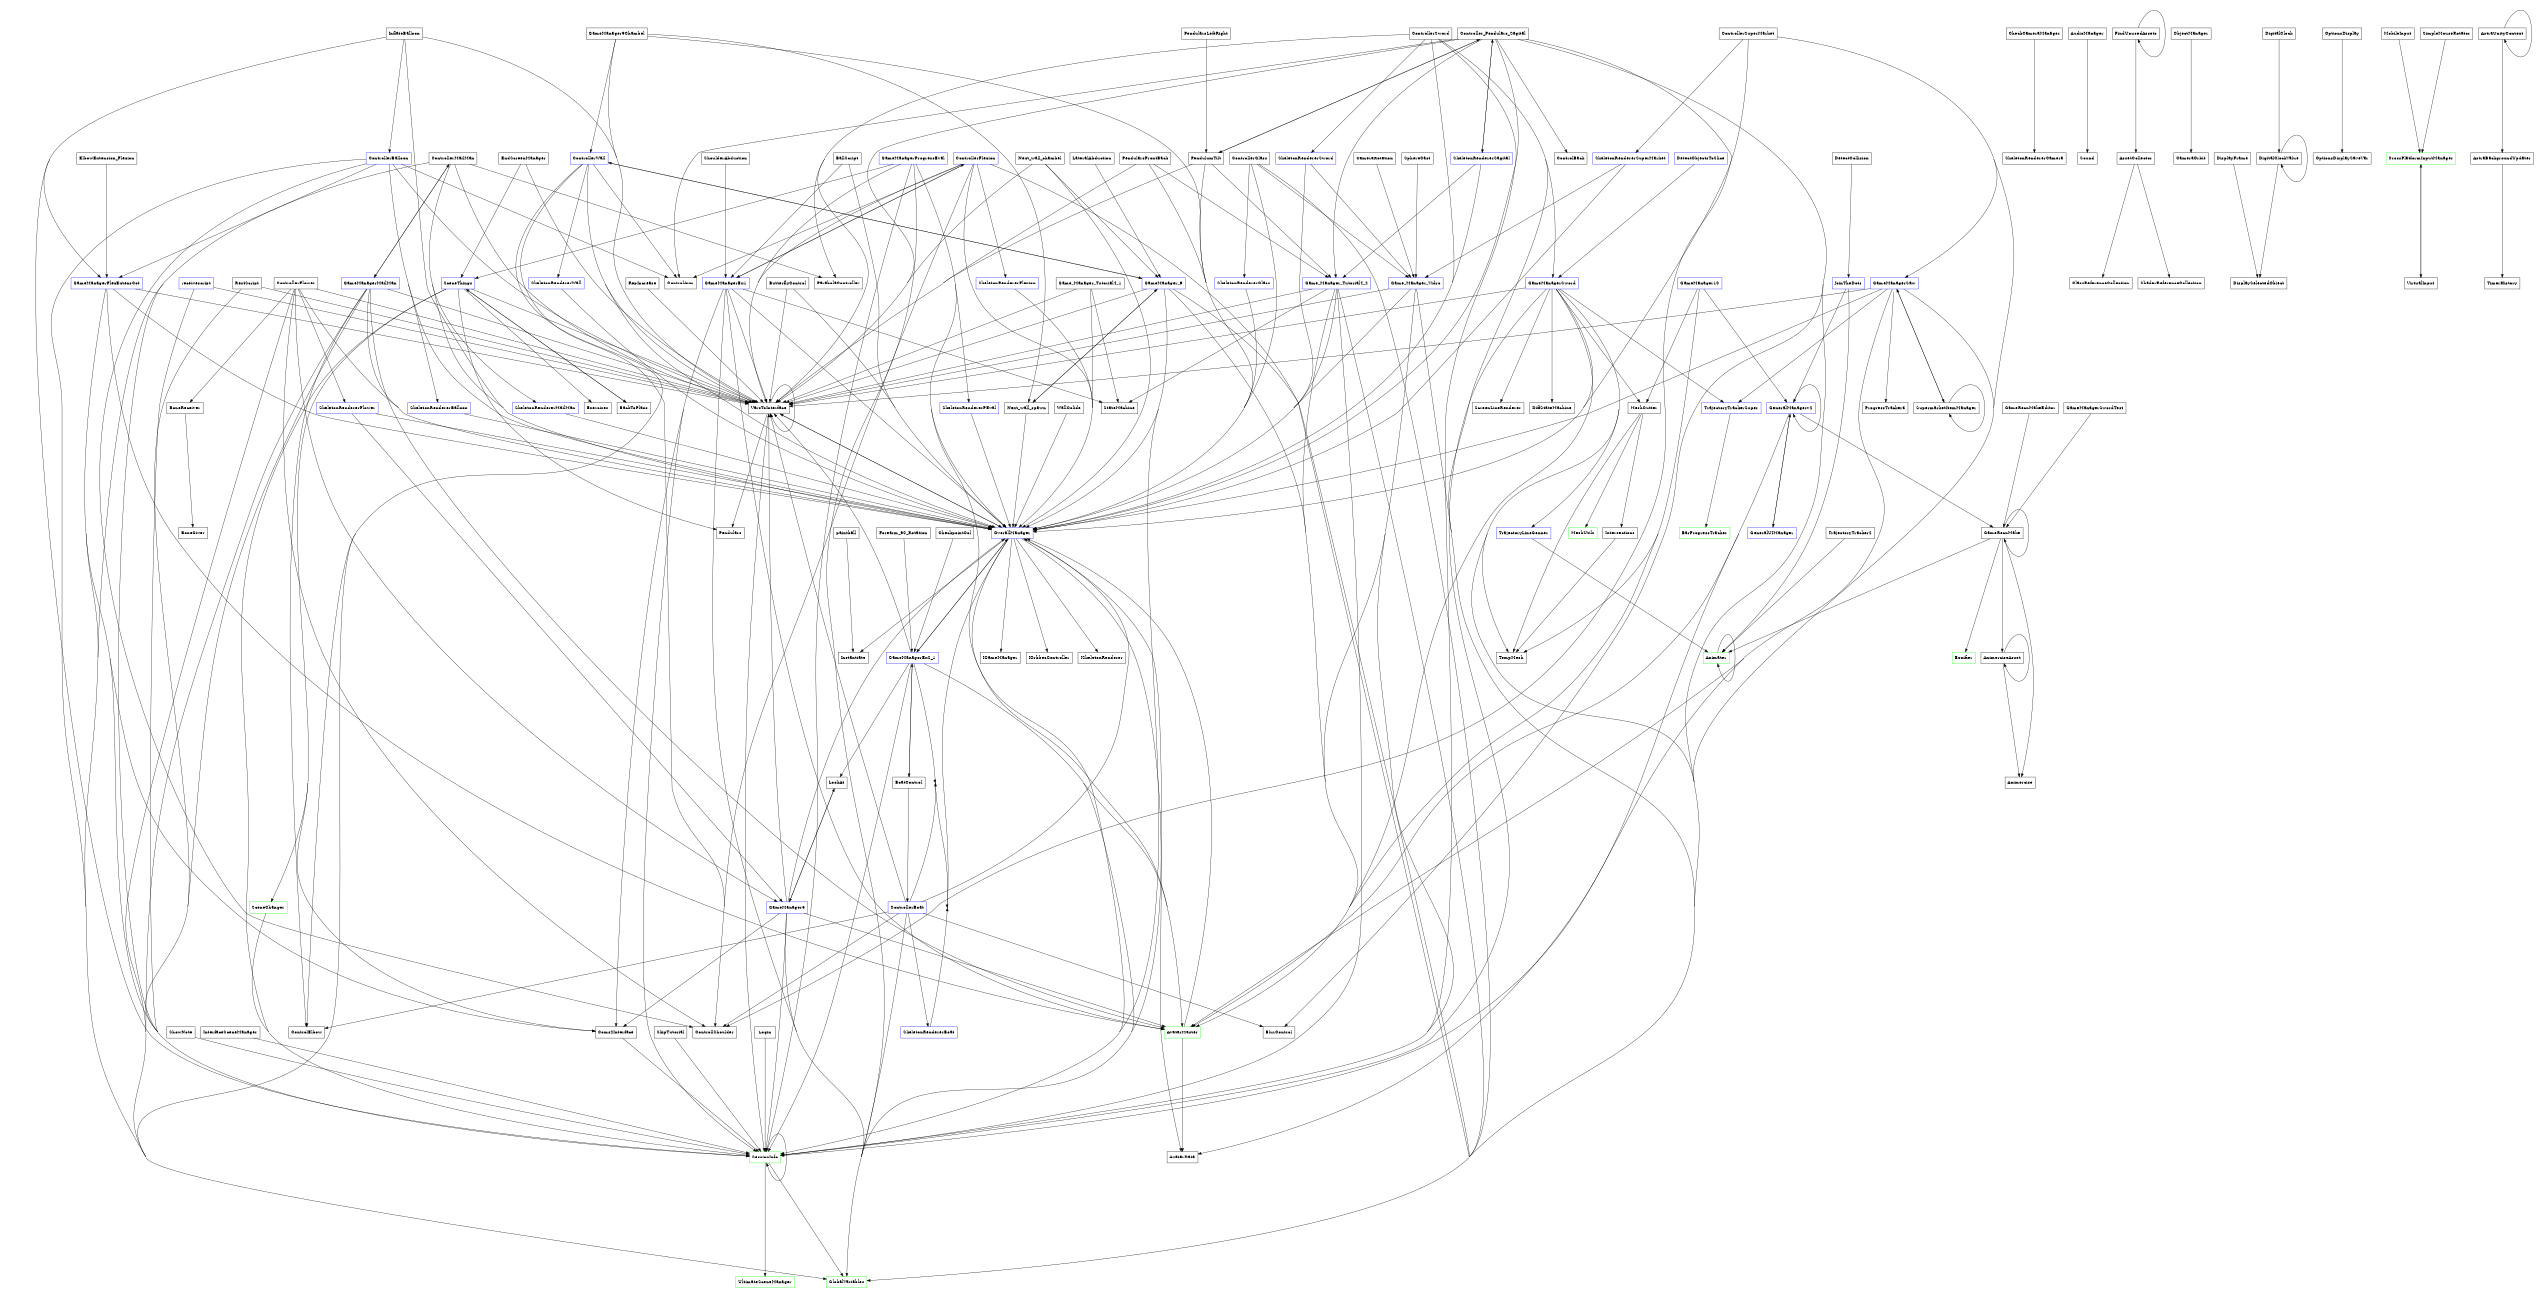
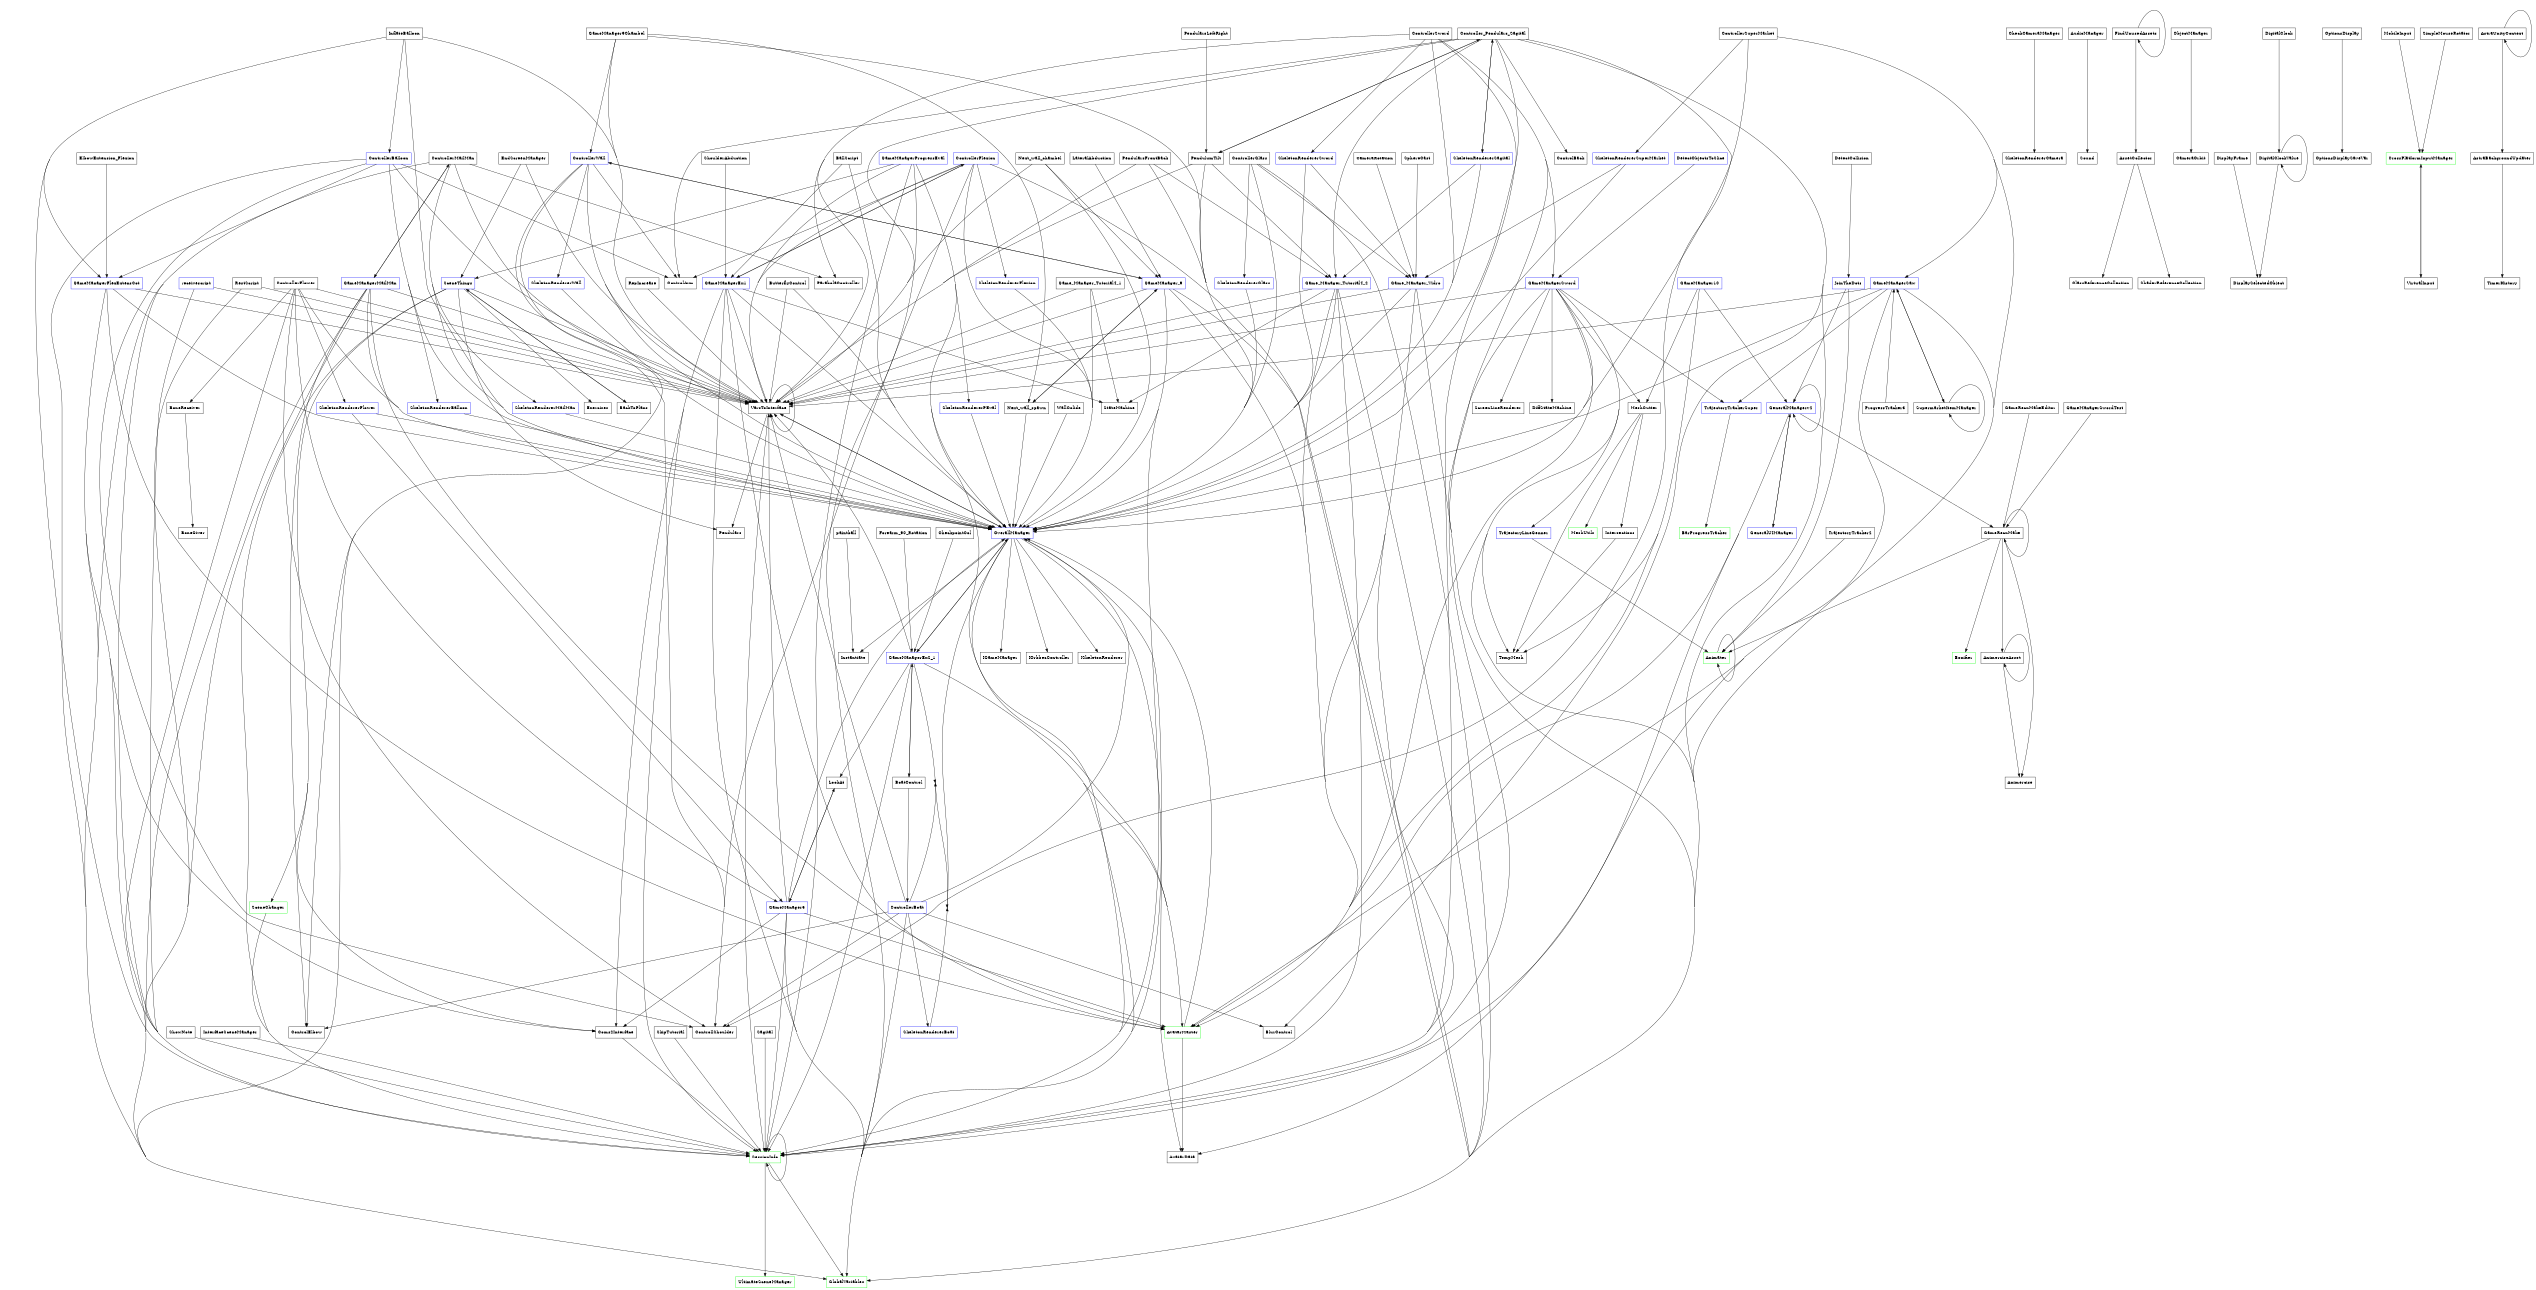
edge "GameManagerSaw" -> "ProgressTracker3": reversed
node "Login": label "Login" -> "Sagital"
